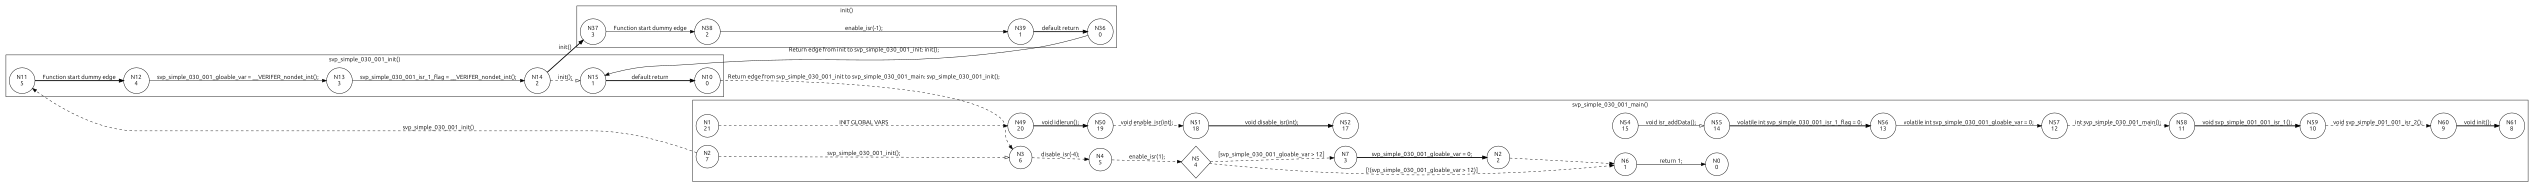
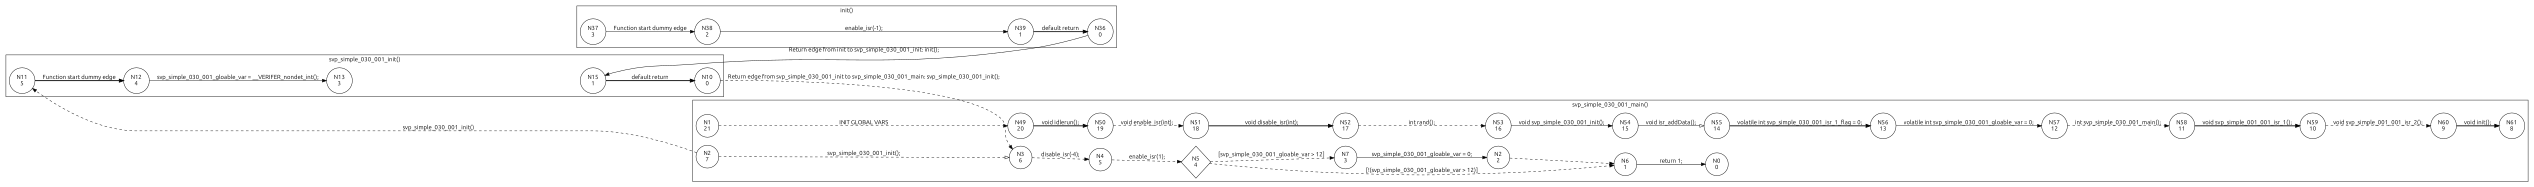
node "N14 2": removed
node "N53 16": added
edge "N7 3" -> "N2 2": style bold -> solid
